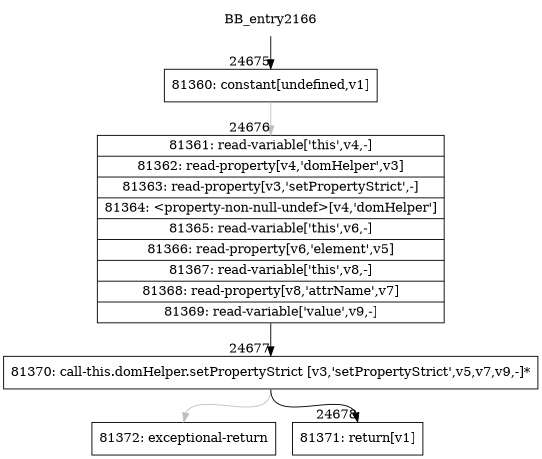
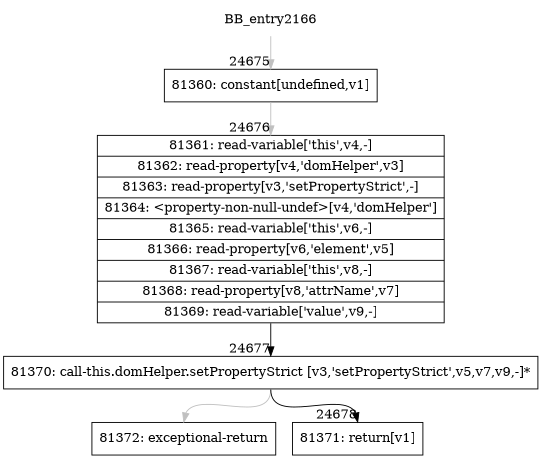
edge "BB_entry2166" -> "81360: constant[undefined,v1]": color black -> gray
